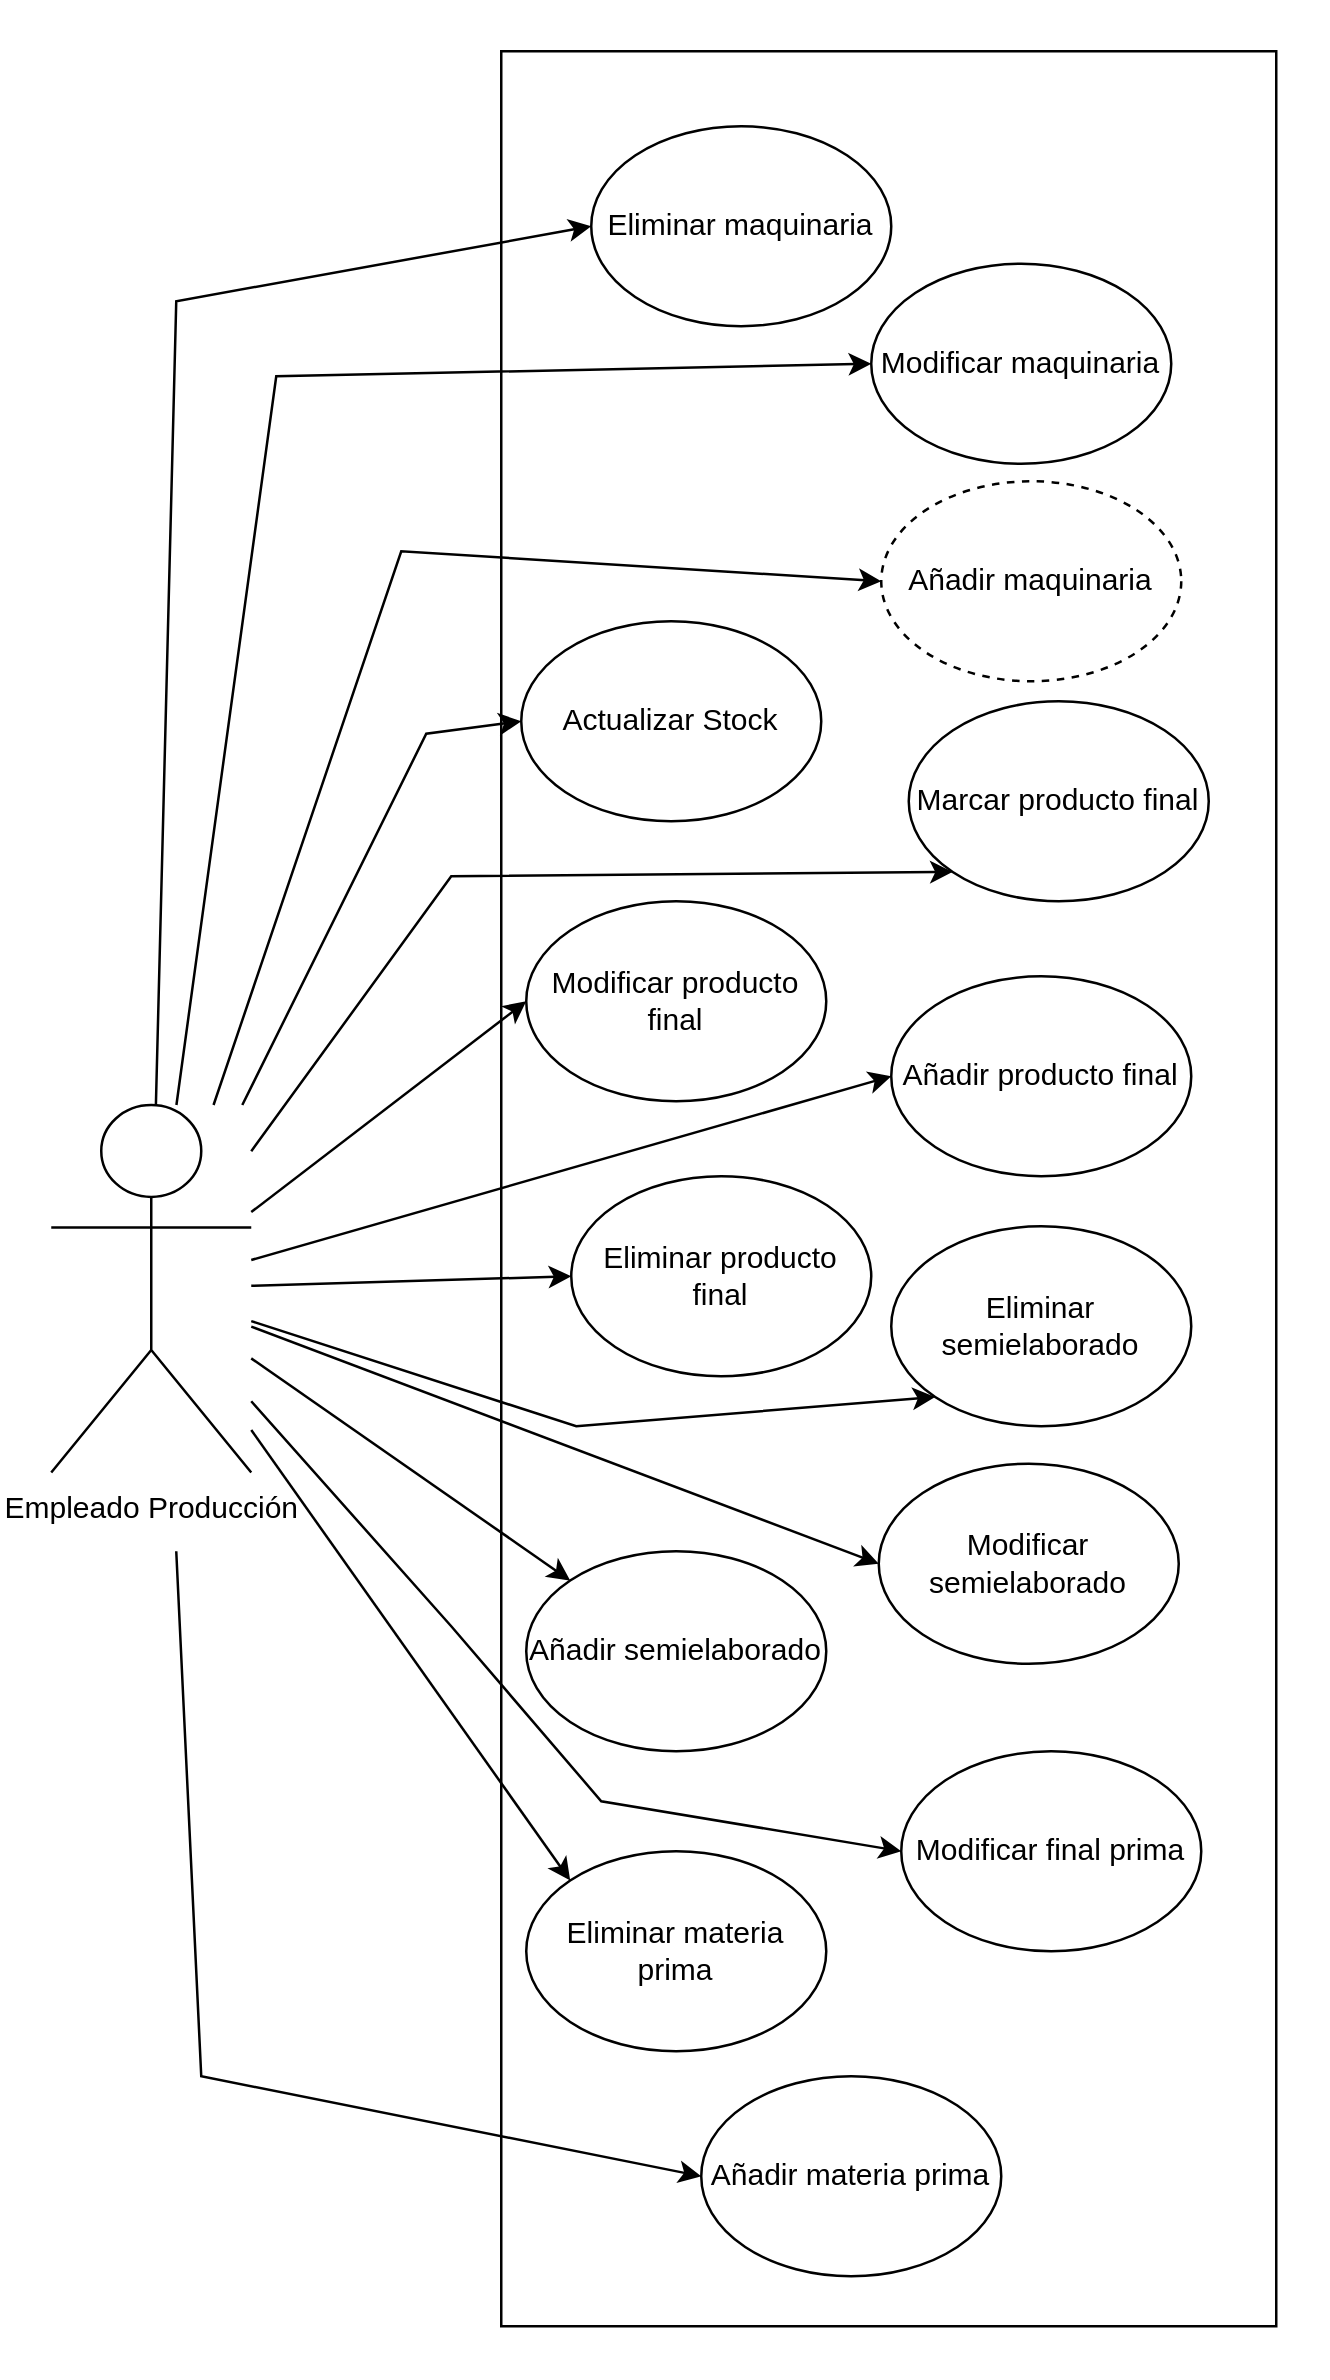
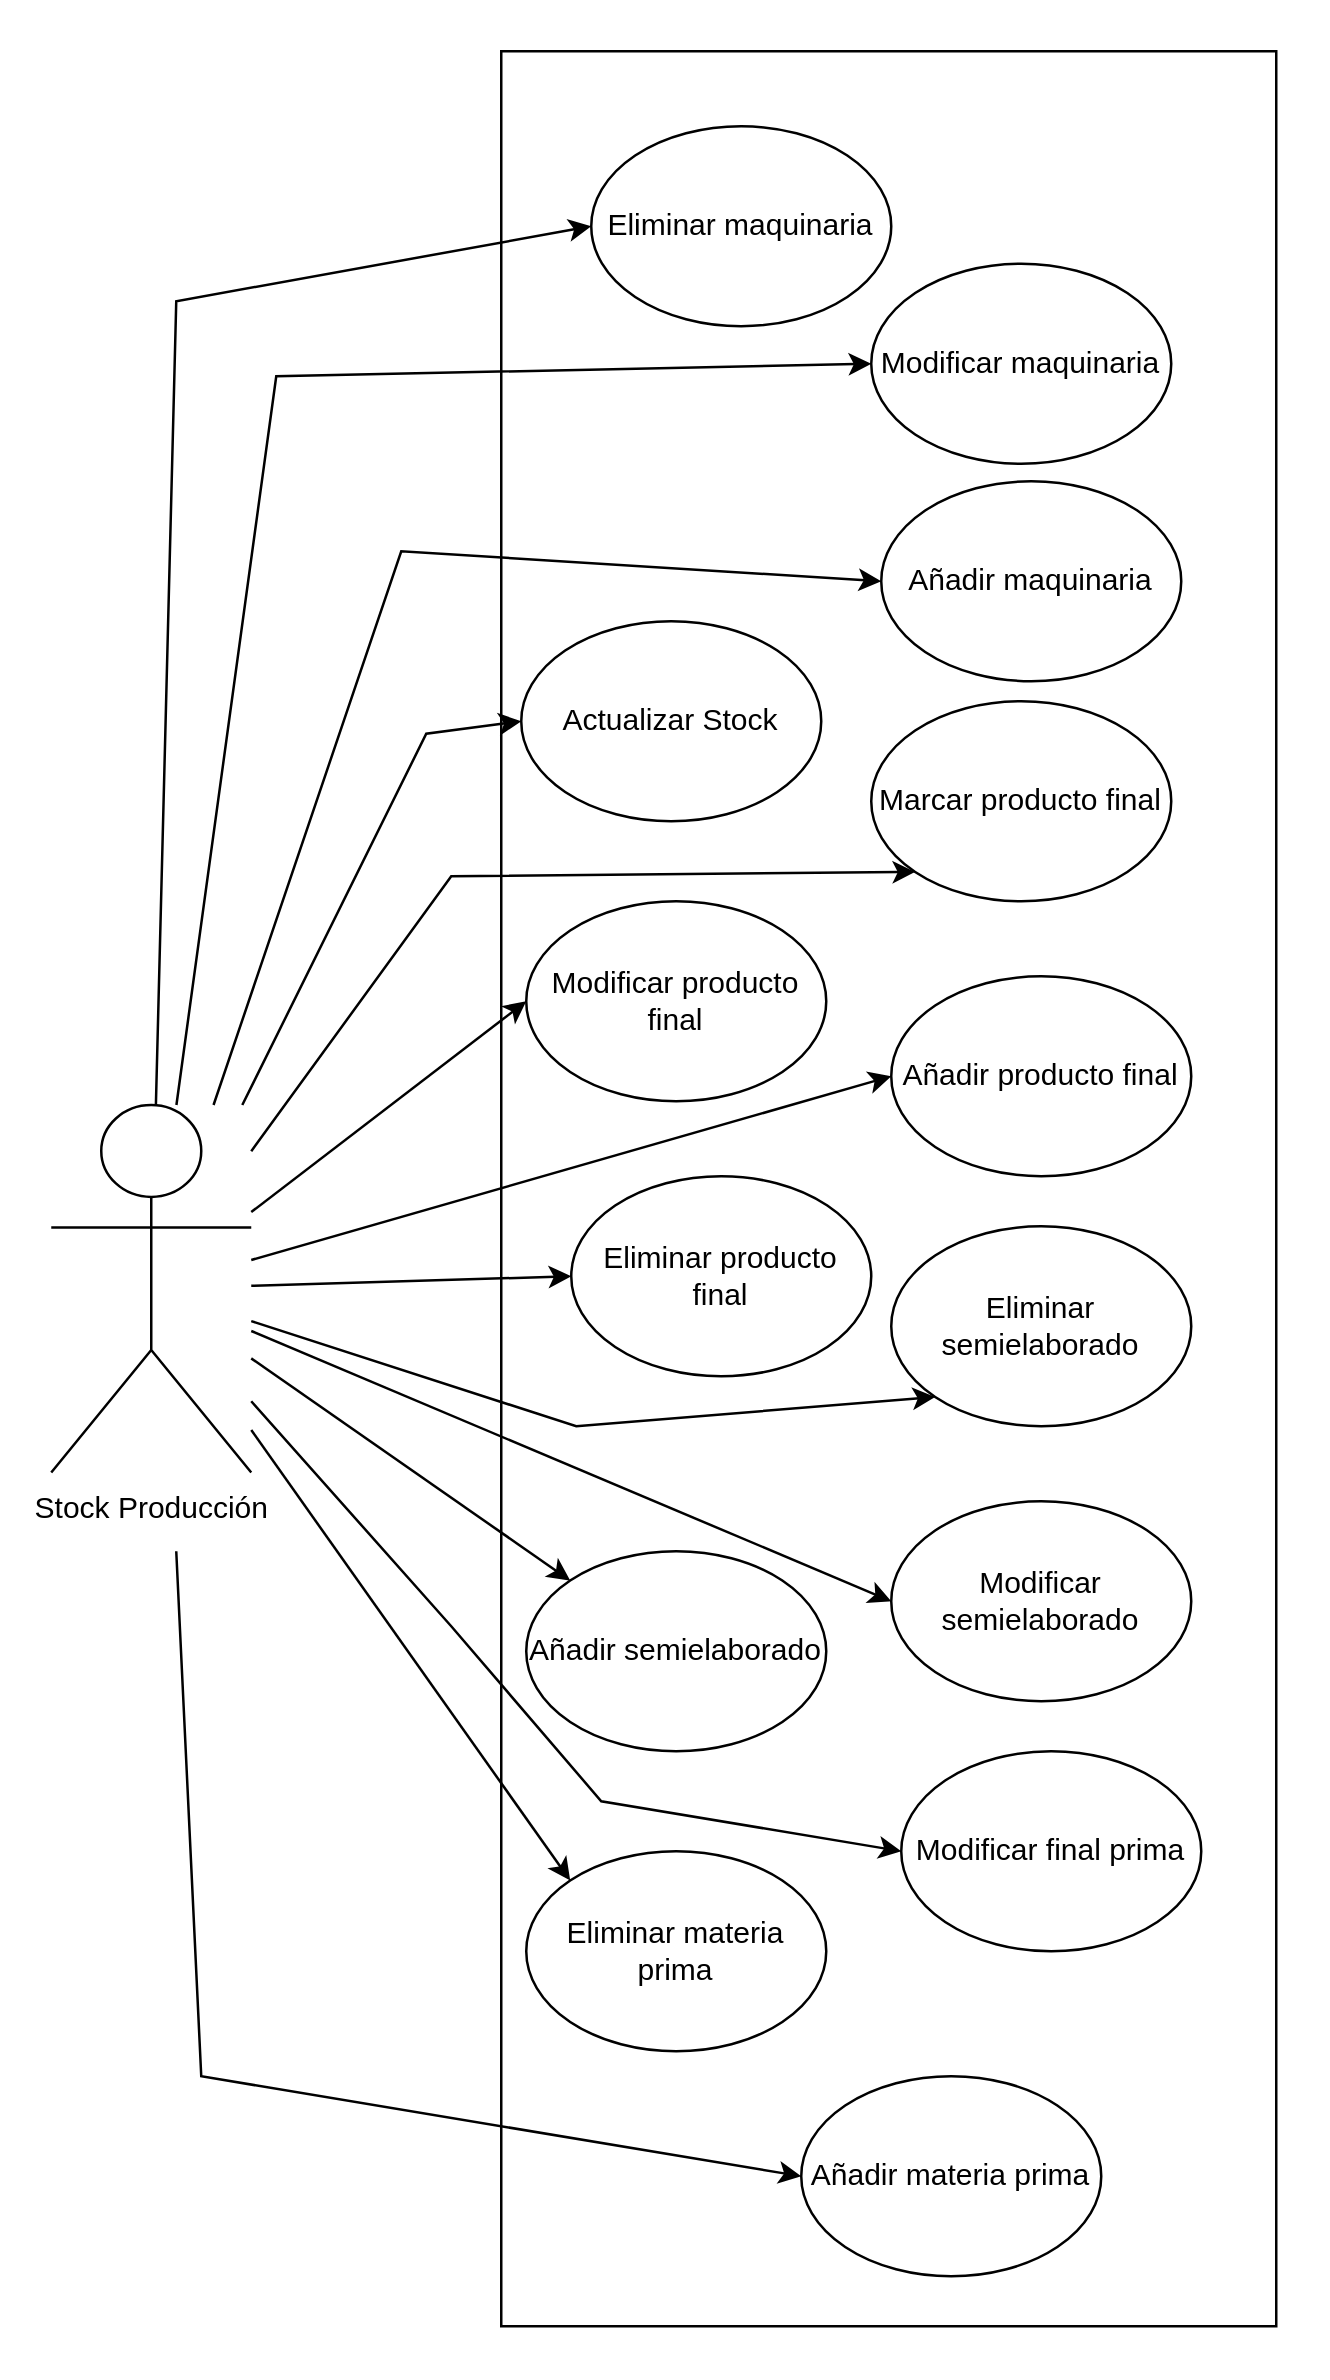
node "Añadir maquinaria": style dashed -> solid
node "Marcar producto final": moved (1059, 801) -> (1021, 801)
node "Empleado Producción": label "Empleado Producción" -> "Stock Producción"
node "Modificar semielaborado": moved (1029, 1564) -> (1041, 1601)
node "Añadir materia prima": moved (851, 2176) -> (951, 2176)
